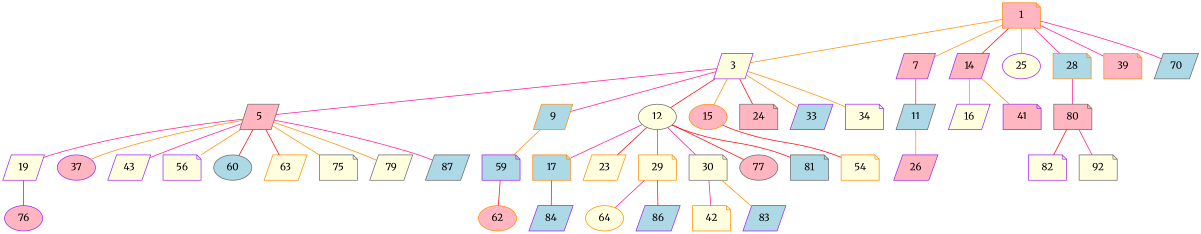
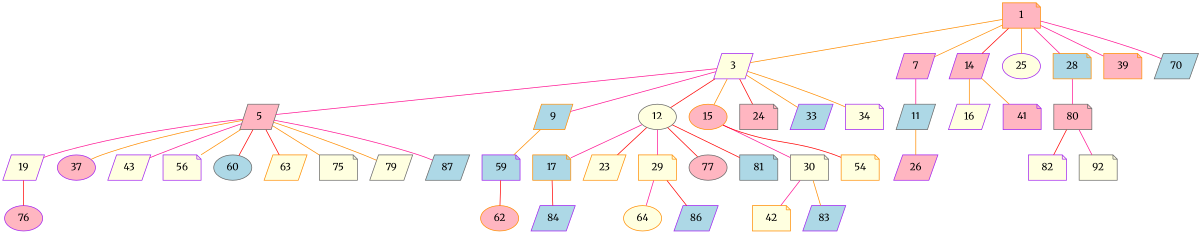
edge "12" -- "30": now "15" -- "30"
